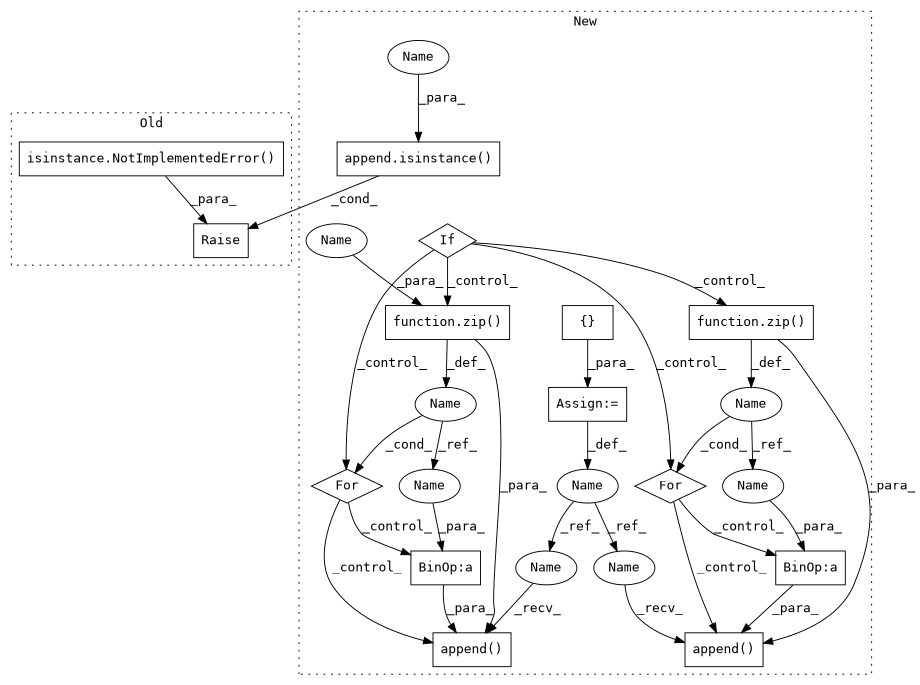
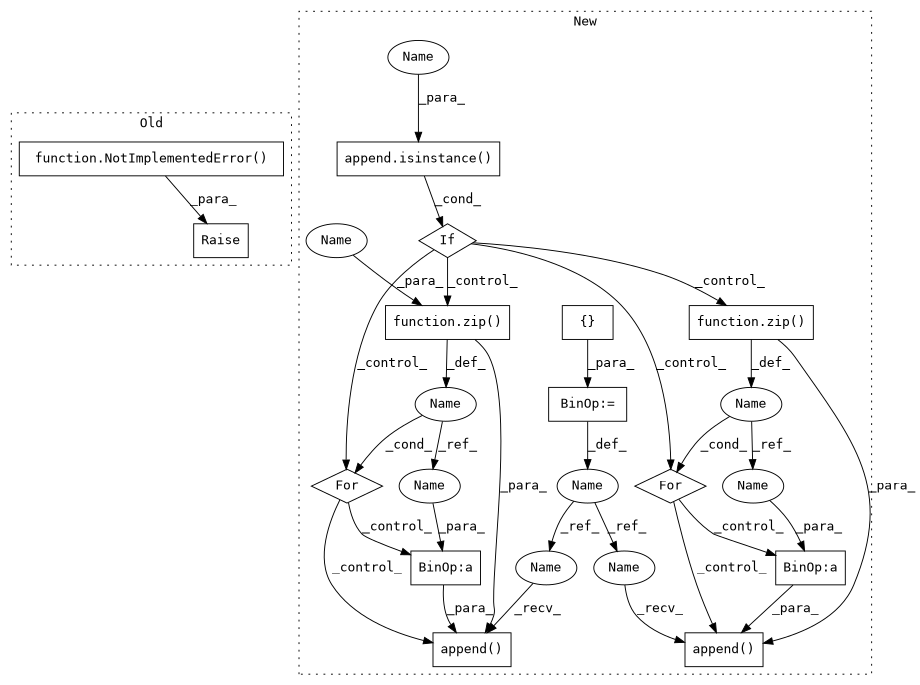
node "isinstance.NotImplementedError()": label "isinstance.NotImplementedError()" -> "function.NotImplementedError()"
edge "append.isinstance()" -> "Raise": now "append.isinstance()" -> "If"
node "Assign:=": label "Assign:=" -> "BinOp:="
